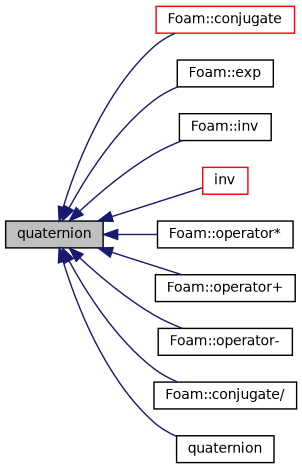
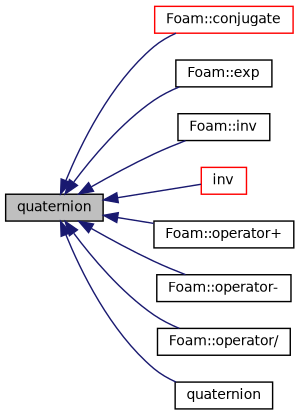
node "Foam::operator*": removed
node "Foam::conjugate/": label "Foam::conjugate/" -> "Foam::operator/"
